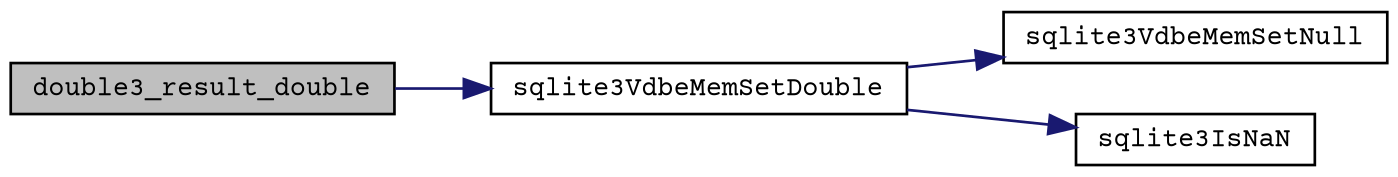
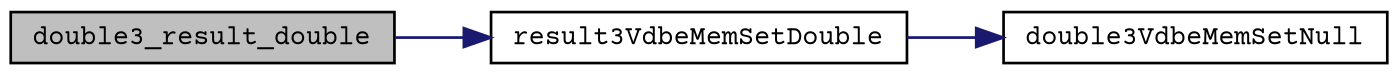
node "sqlite3VdbeMemSetNull": label "sqlite3VdbeMemSetNull" -> "double3VdbeMemSetNull"
node "sqlite3VdbeMemSetDouble": label "sqlite3VdbeMemSetDouble" -> "result3VdbeMemSetDouble"
node "sqlite3IsNaN": removed
